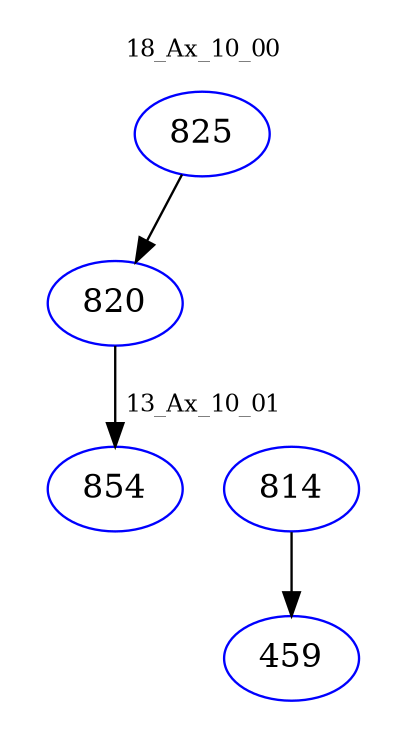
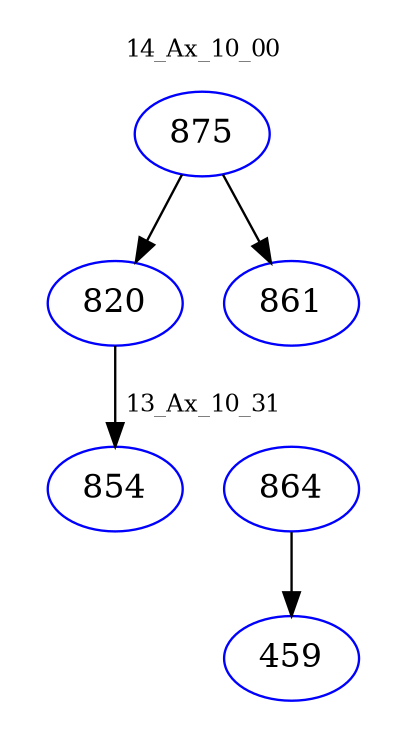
cluster "18_Ax_10_00": label "18_Ax_10_00" -> "14_Ax_10_00"
node "825": label "825" -> "875"
node "861": added
cluster "13_Ax_10_01": label "13_Ax_10_01" -> "13_Ax_10_31"
node "814": label "814" -> "864"
